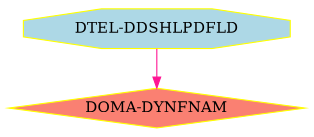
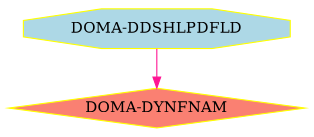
node "DTEL-DDSHLPDFLD": label "DTEL-DDSHLPDFLD" -> "DOMA-DDSHLPDFLD"
